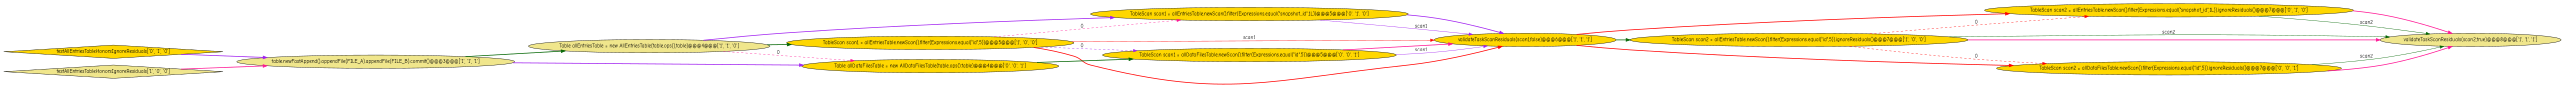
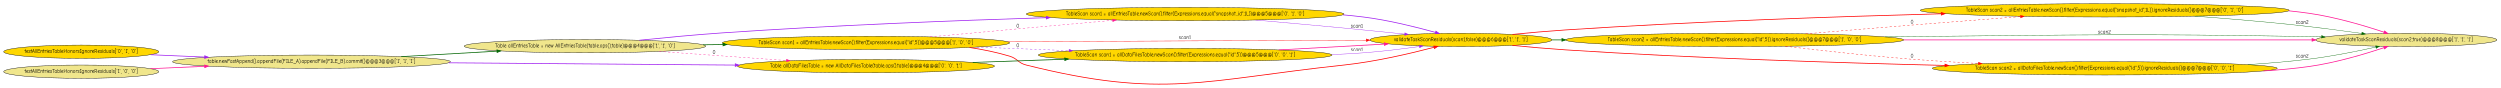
node "testAllEntriesTableHonorsIgnoreResiduals['0', '1', '0']": shape diamond -> ellipse
node "testAllEntriesTableHonorsIgnoreResiduals['1', '0', '0']": shape diamond -> ellipse
